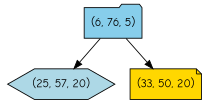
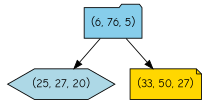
node "(25, 57, 20)": label "(25, 57, 20)" -> "(25, 27, 20)"
node "(33, 50, 20)": label "(33, 50, 20)" -> "(33, 50, 27)"
